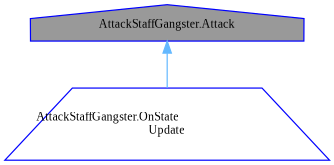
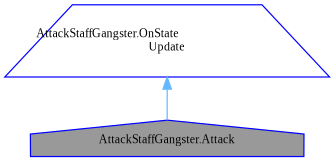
edge "AttackStaffGangster.OnState Update" -> "AttackStaffGangster.Attack": reversed
